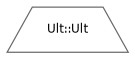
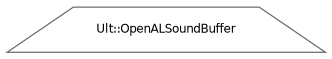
node "Ult::Ult": label "Ult::Ult" -> "Ult::OpenALSoundBuffer"
